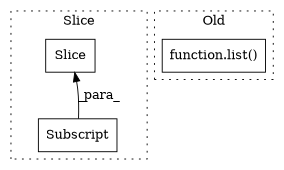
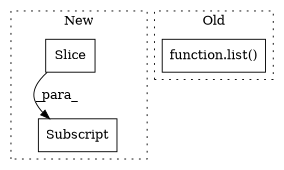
cluster "Slice": label "Slice" -> "New"
edge "Subscript" -> "Slice": reversed
